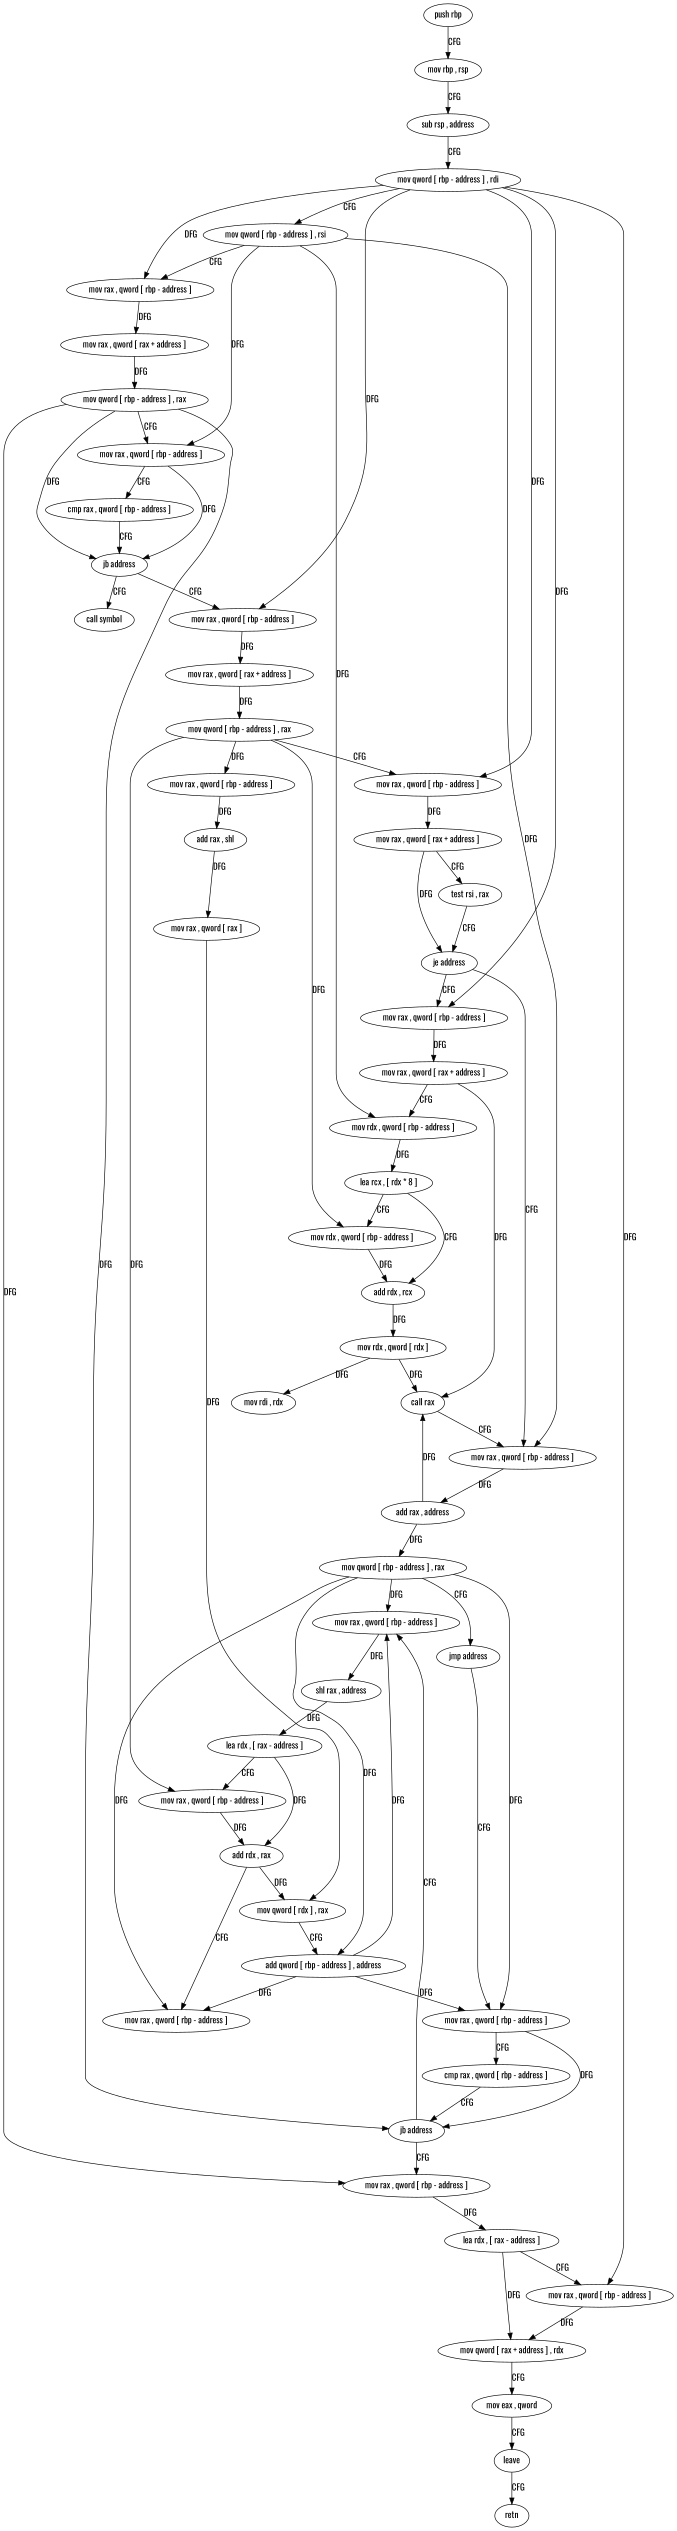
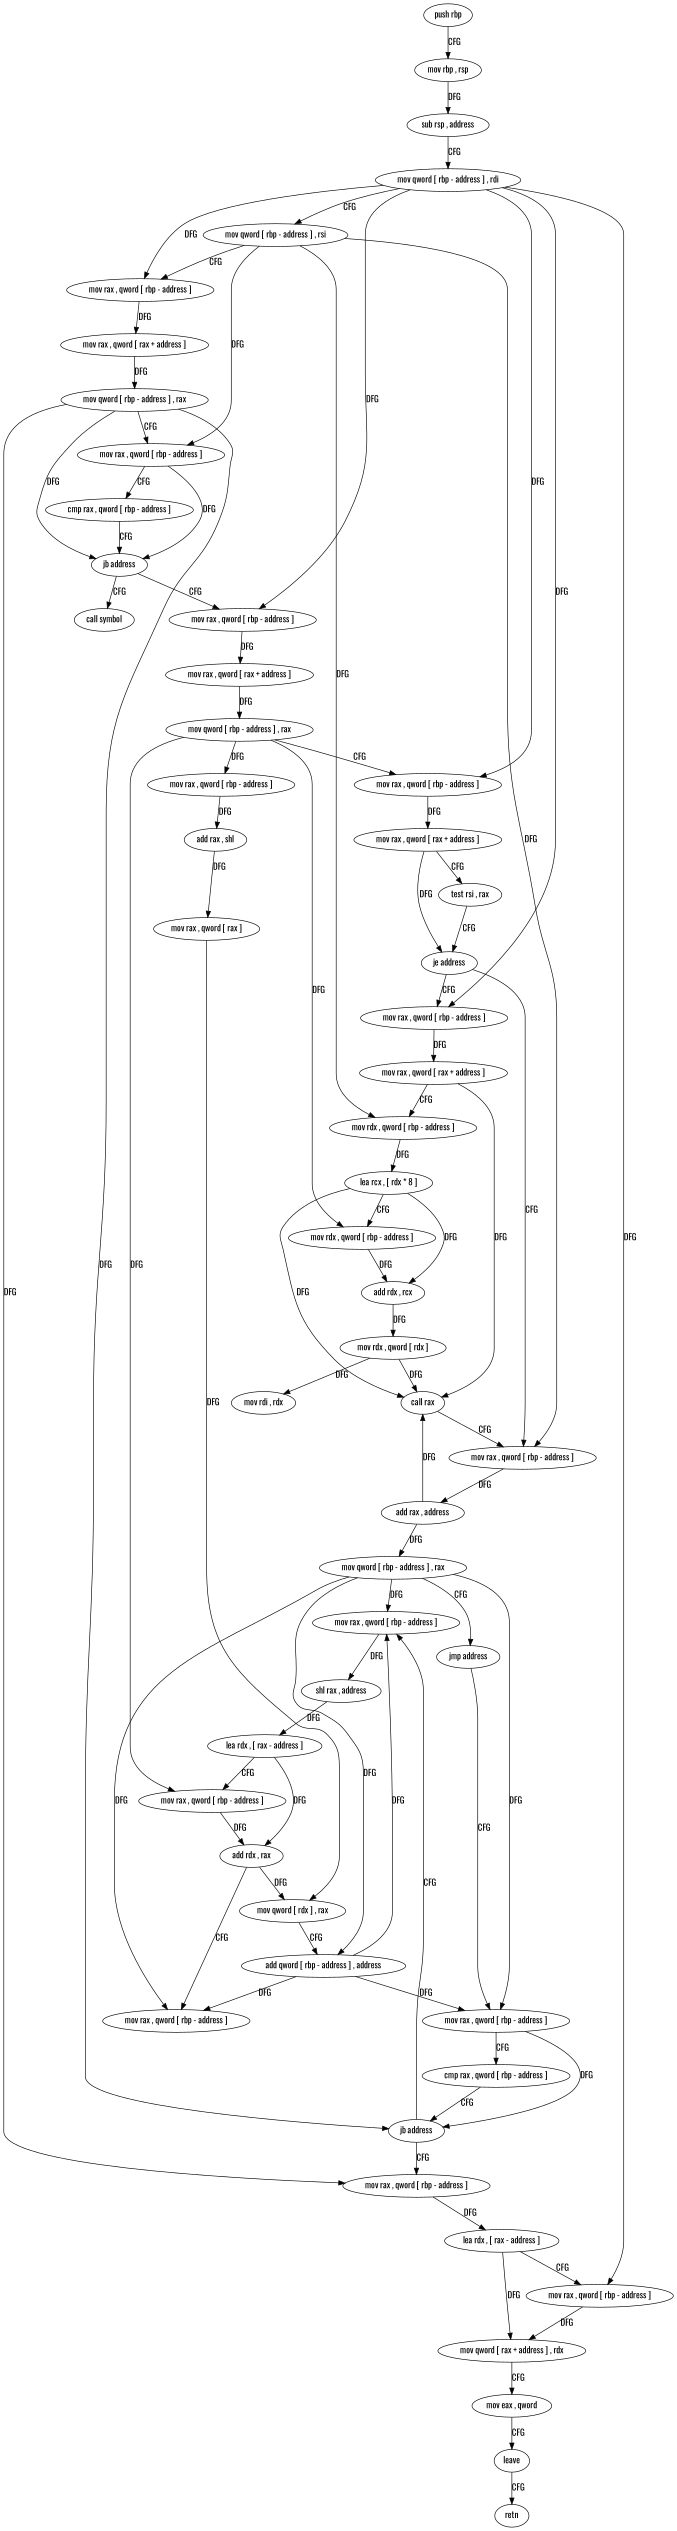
edge "mov rbp , rsp" -> "sub rsp , address": label "CFG" -> "DFG"
edge "lea rcx , [ rdx * 8 ]" -> "add rdx , rcx": label "CFG" -> "DFG"
edge "lea rcx , [ rdx * 8 ]" -> "call rax": added, label "DFG"
